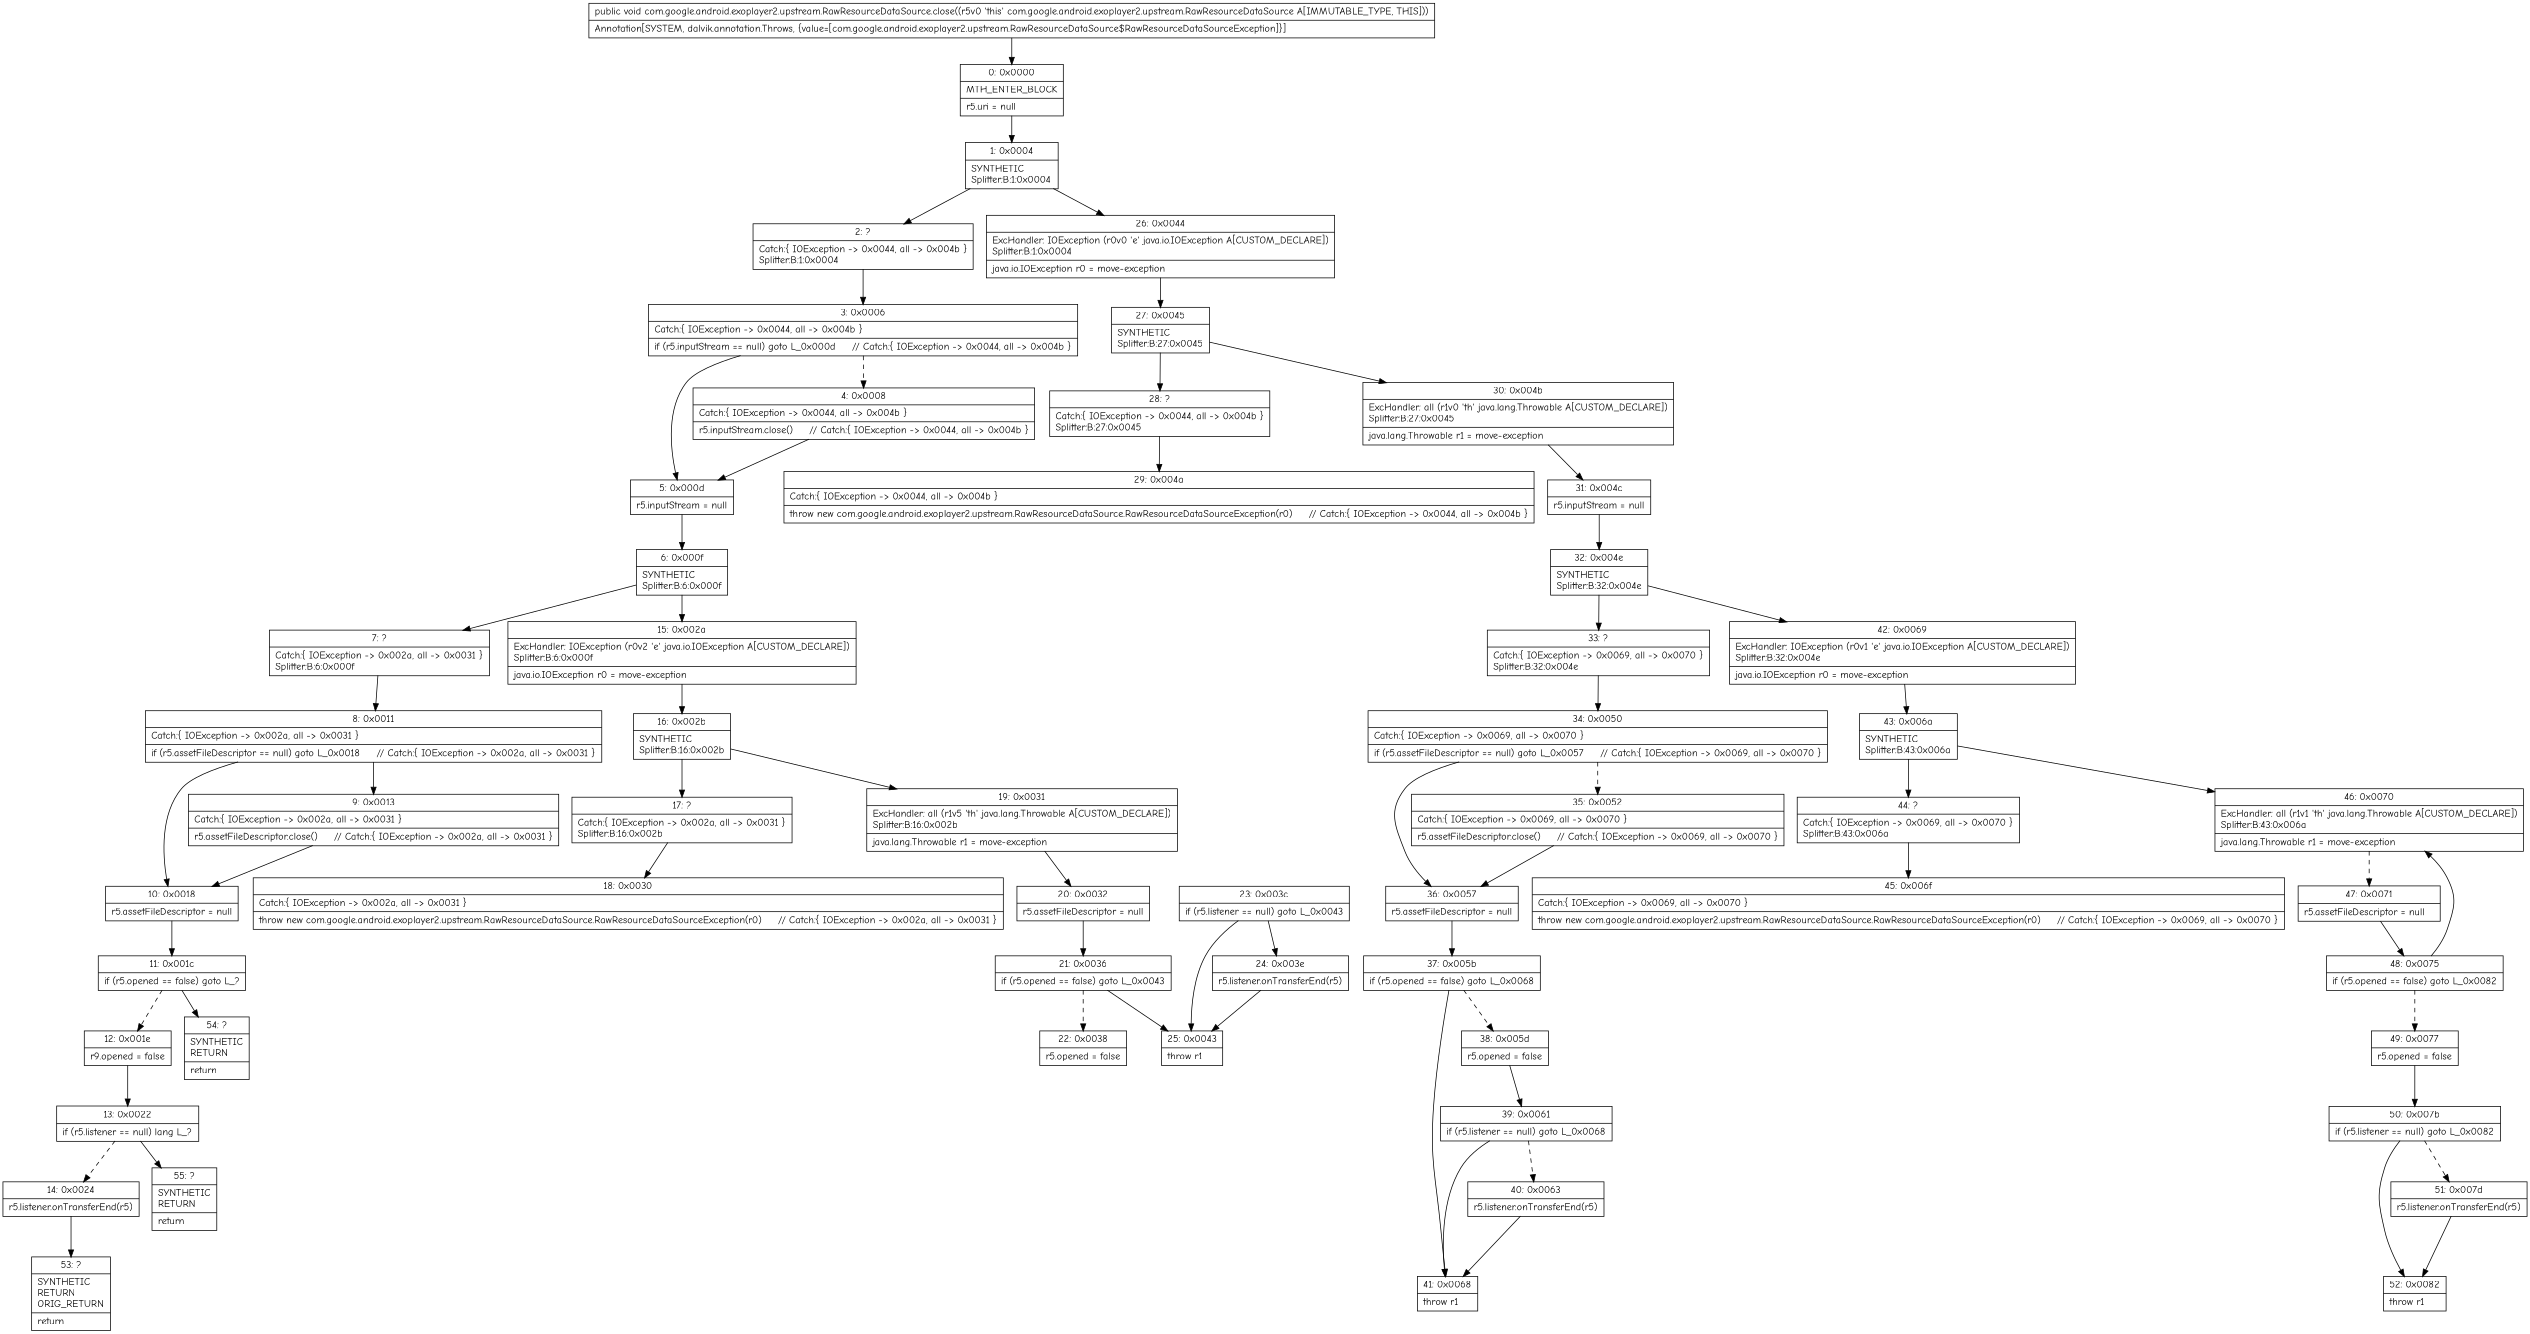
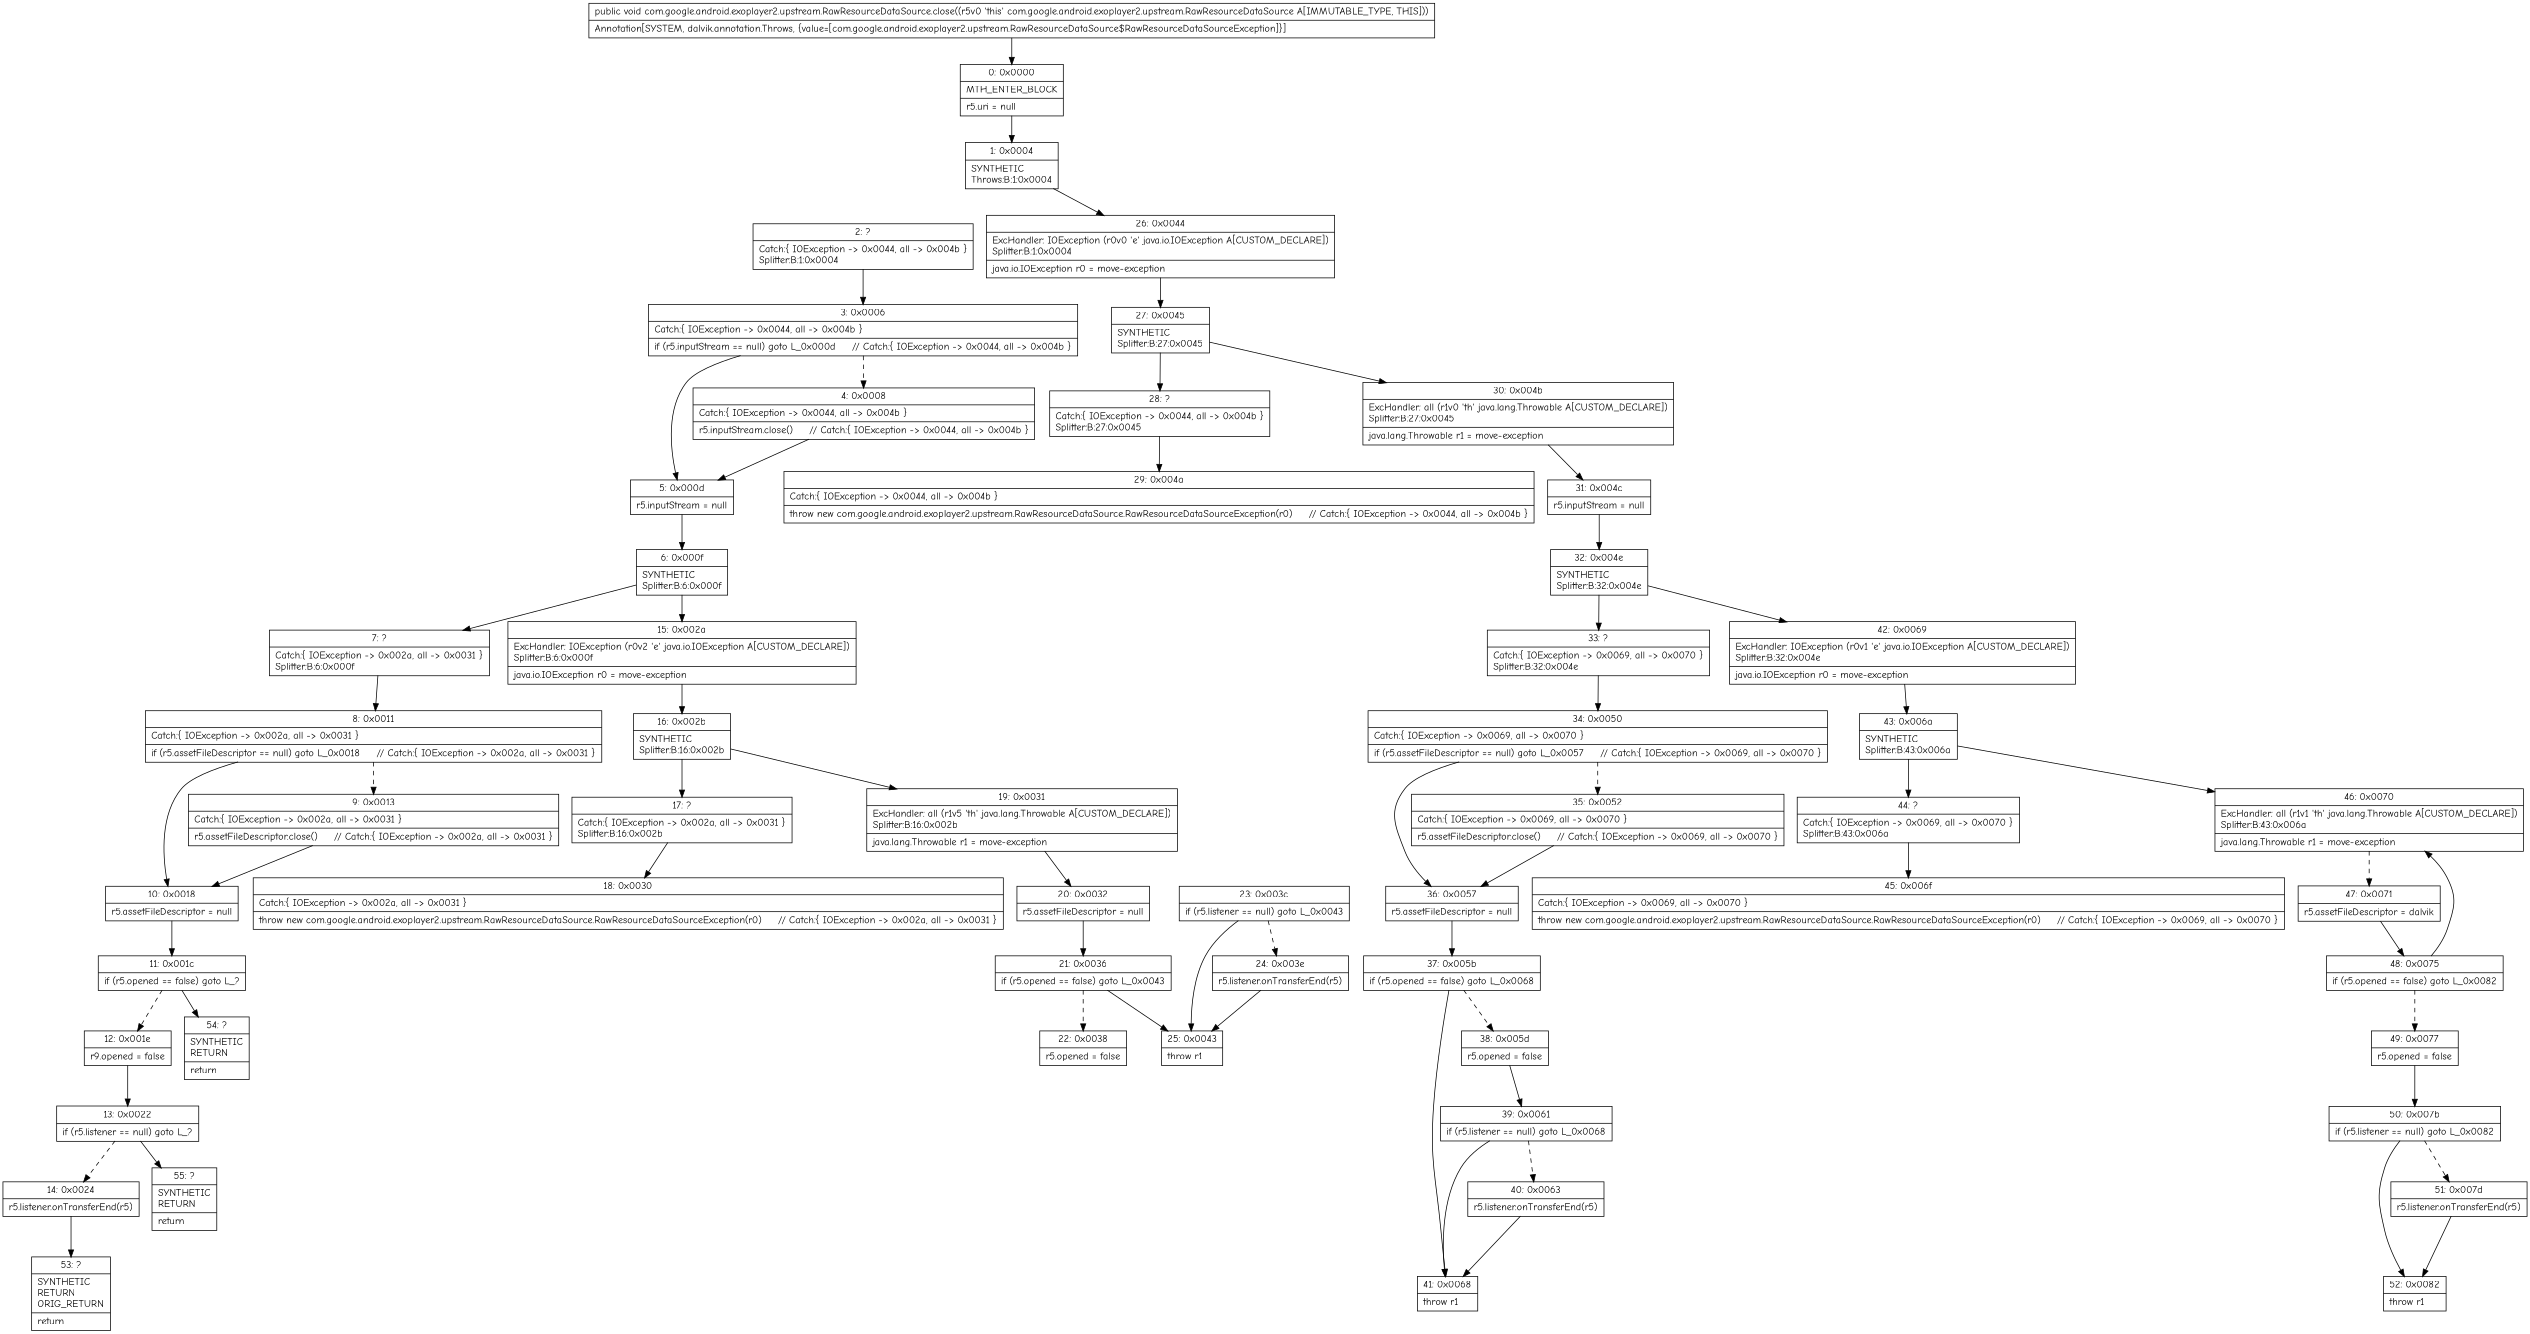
node "1: 0x0004": text "Splitter:B:1:0x0004" -> "Throws:B:1:0x0004"
edge "1: 0x0004" -> "2: ?": removed
edge "8: 0x0011" -> "9: 0x0013": style solid -> dashed
node "47: 0x0071": text "r5.assetFileDescriptor = null" -> "r5.assetFileDescriptor = dalvik"
edge "23: 0x003c" -> "24: 0x003e": style solid -> dashed
node "13: 0x0022": text "if (r5.listener == null) lang L_?" -> "if (r5.listener == null) goto L_?"
